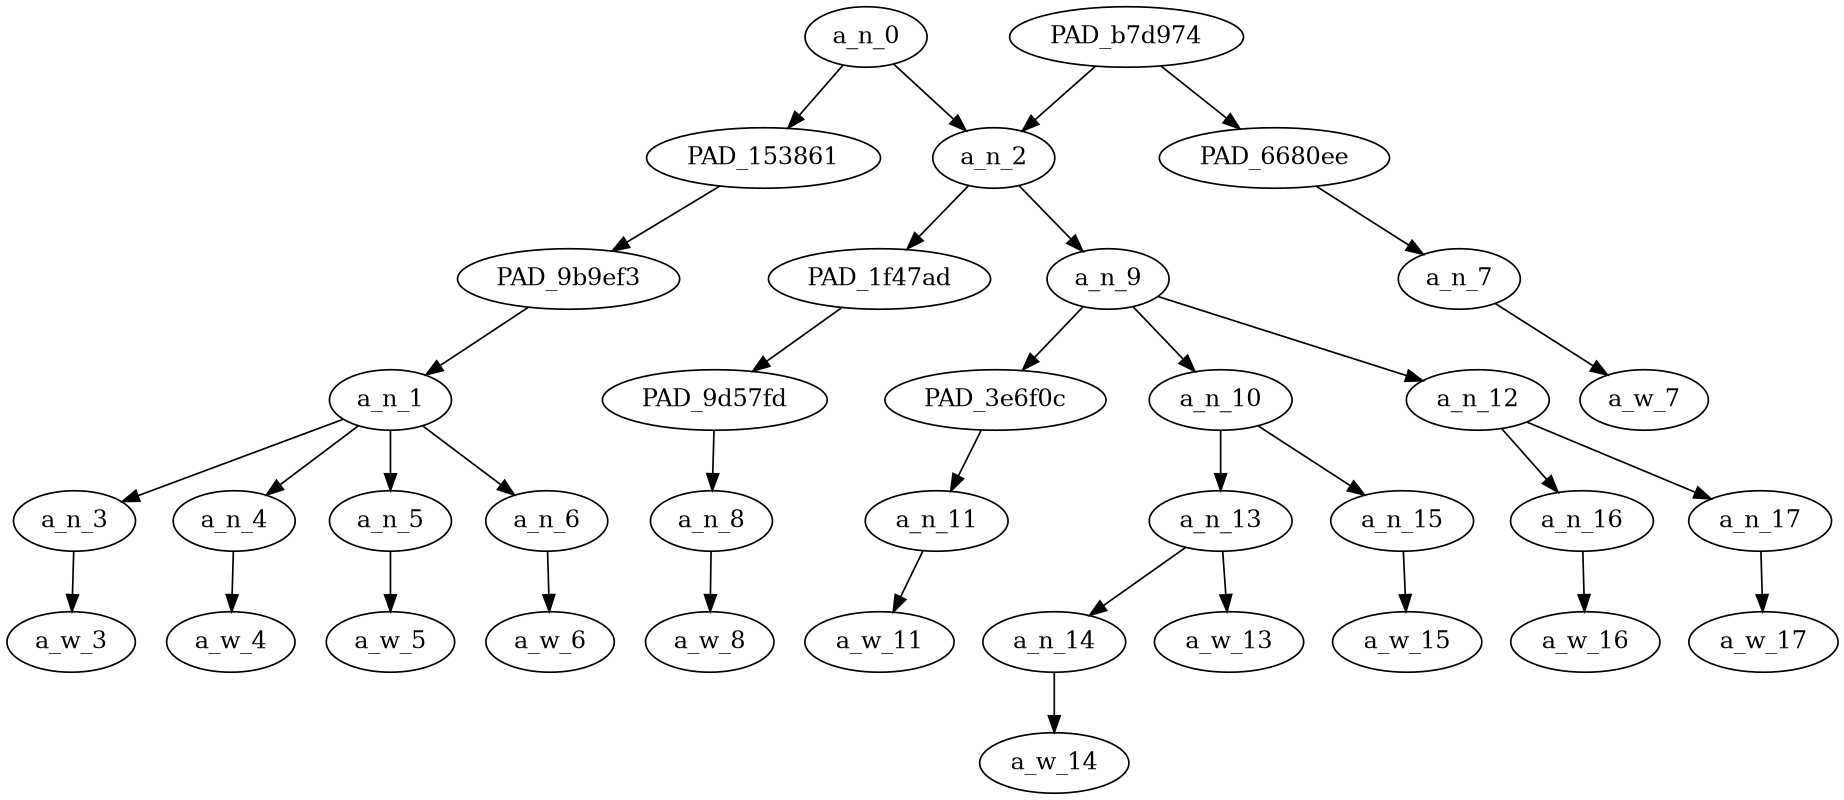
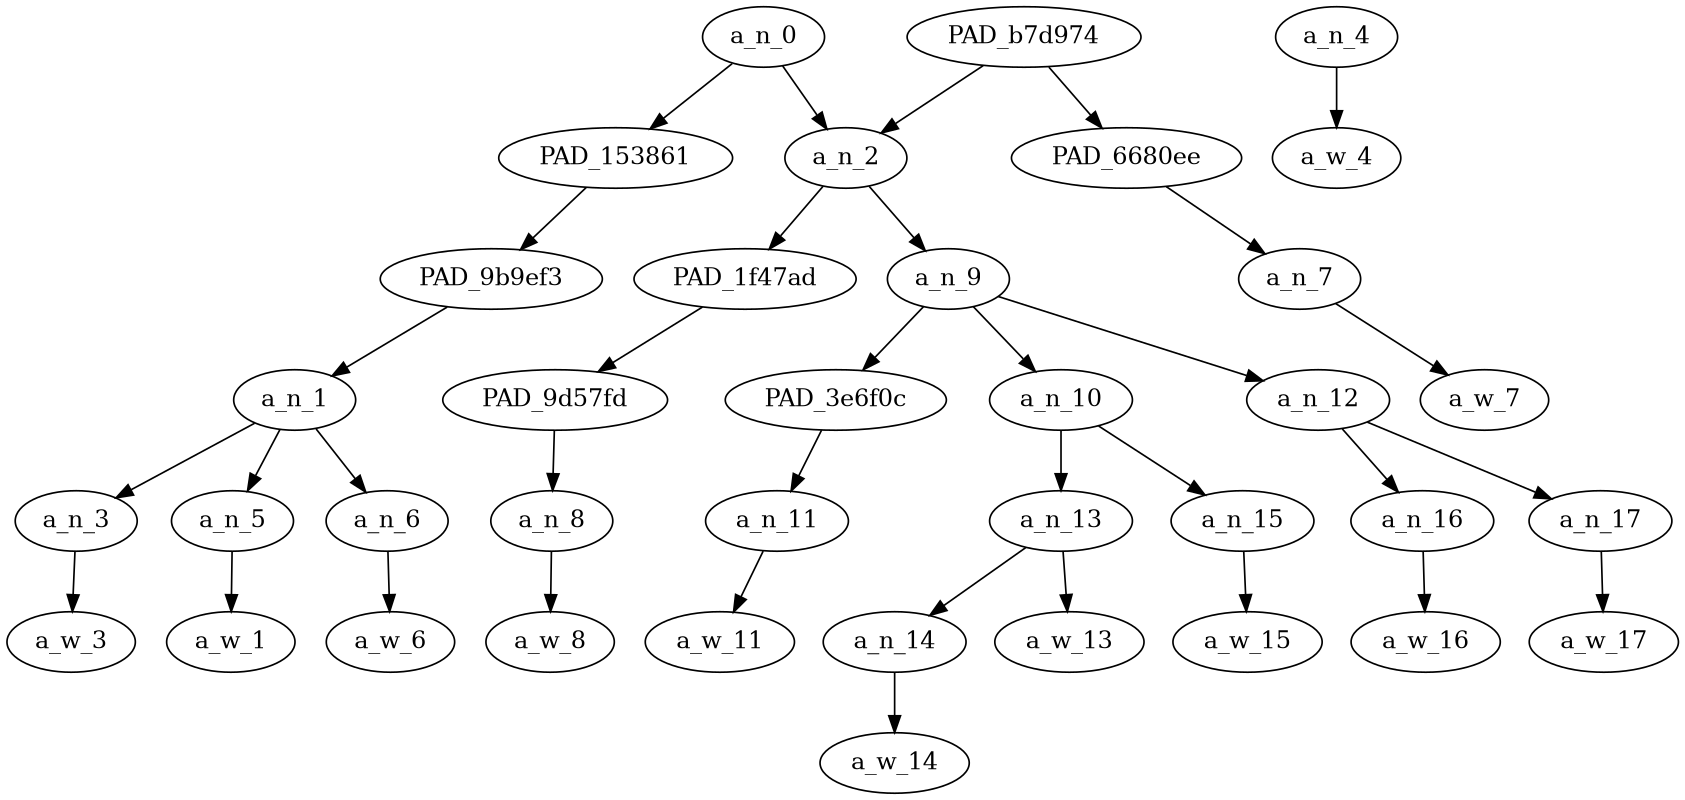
edge "a_n_1" -> "a_n_4": removed
node "a_w_5": label "a_w_5" -> "a_w_1"
